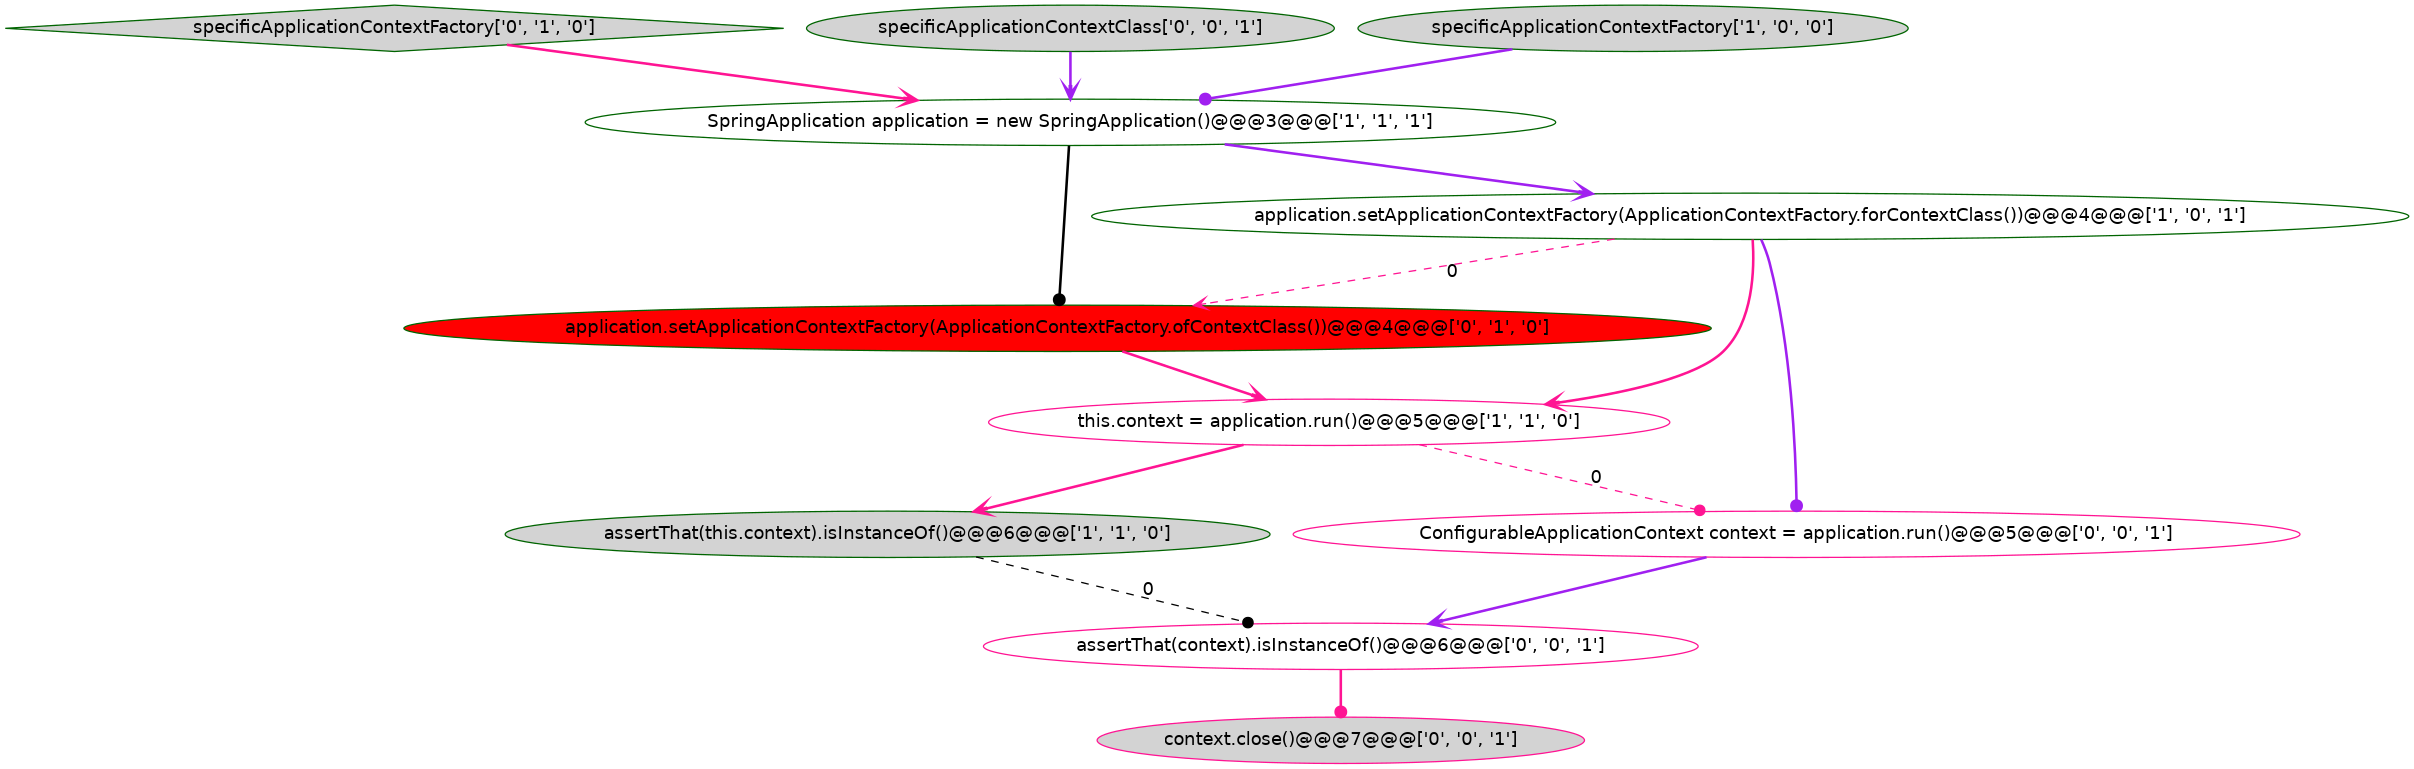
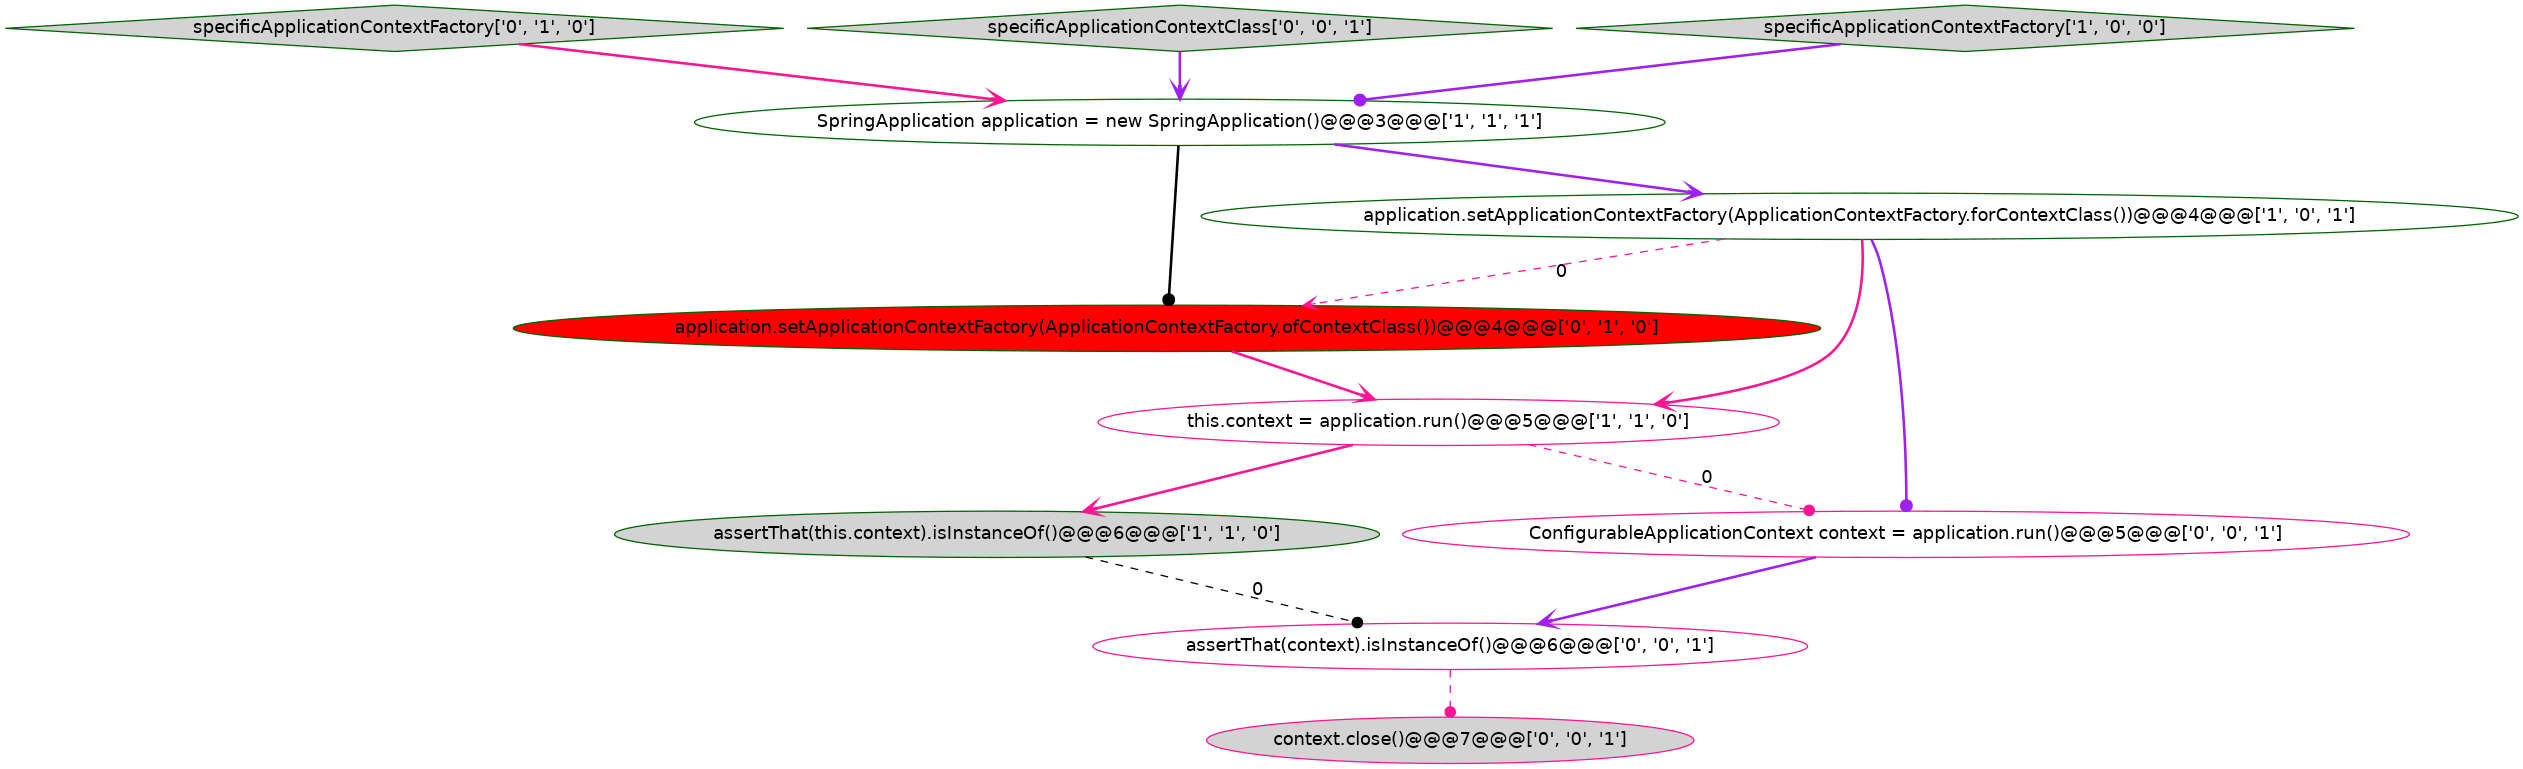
node "specificApplicationContextClass['0', '0', '1']": shape ellipse -> diamond
node "specificApplicationContextFactory['1', '0', '0']": shape ellipse -> diamond
edge "assertThat(context).isInstanceOf()@@@6@@@['0', '0', '1']" -> "context.close()@@@7@@@['0', '0', '1']": style bold -> dashed
